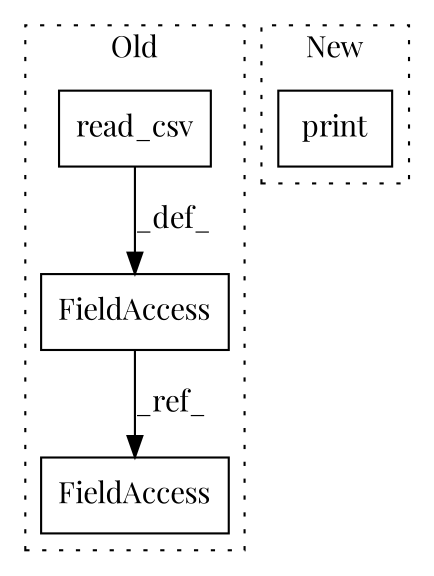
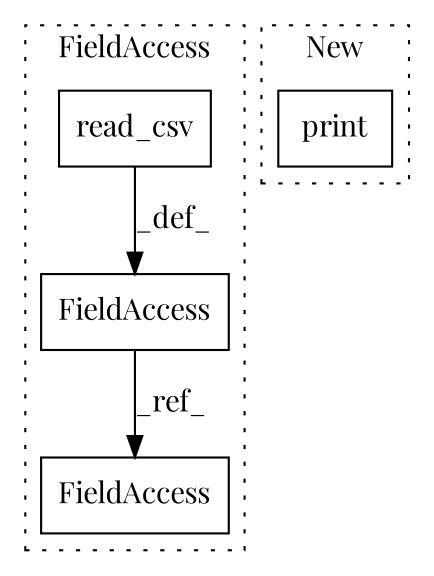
cluster "Old": label "Old" -> "FieldAccess"
